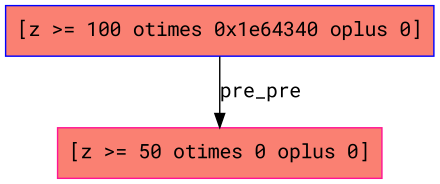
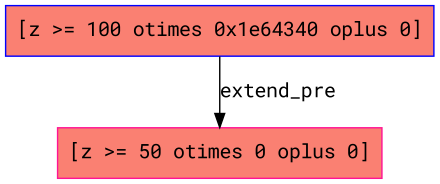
edge "[z >= 100 otimes 0x1e64340 oplus 0]" -> "[z >= 50 otimes 0 oplus 0]": label "pre_pre" -> "extend_pre"
